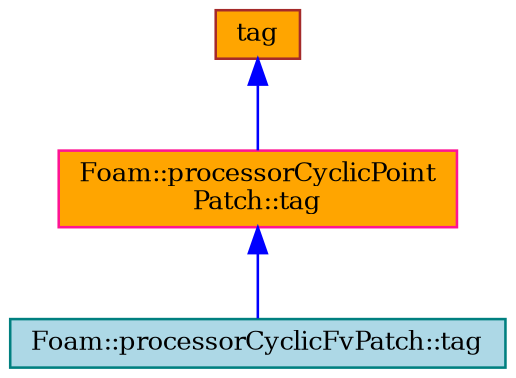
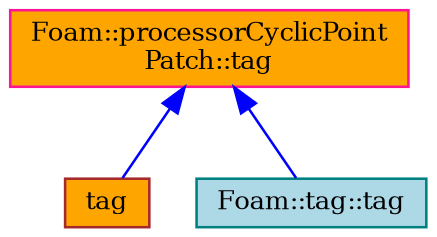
edge "Foam::processorCyclicPoint Patch::tag" -> "tag": reversed
node "Foam::processorCyclicFvPatch::tag": label "Foam::processorCyclicFvPatch::tag" -> "Foam::tag::tag"
